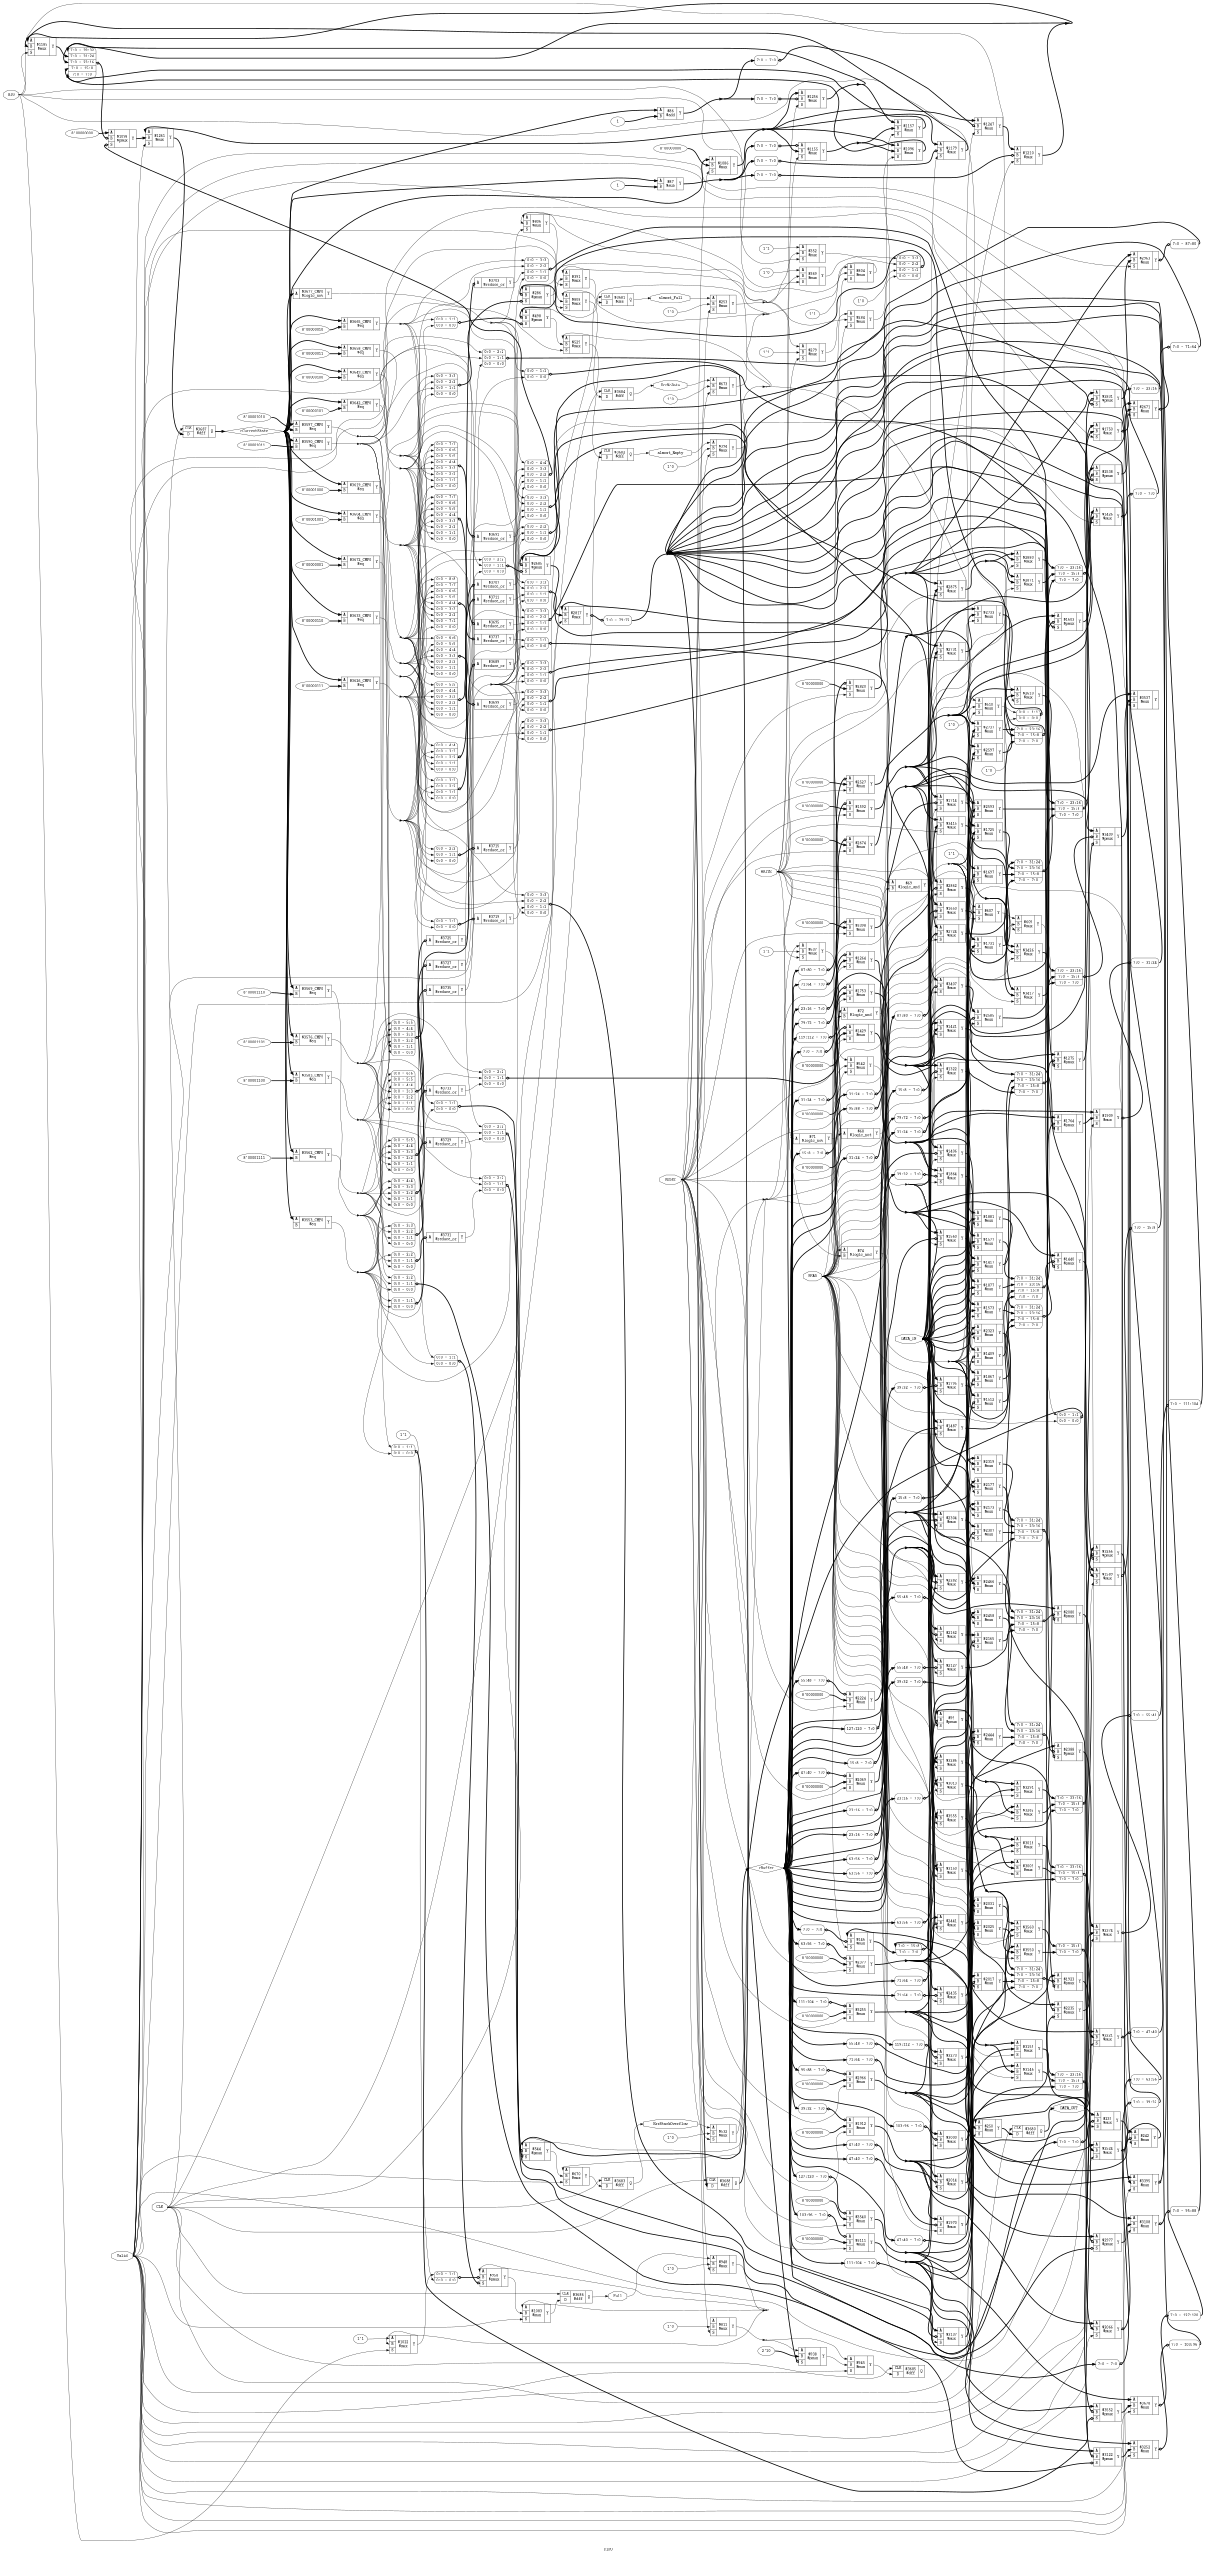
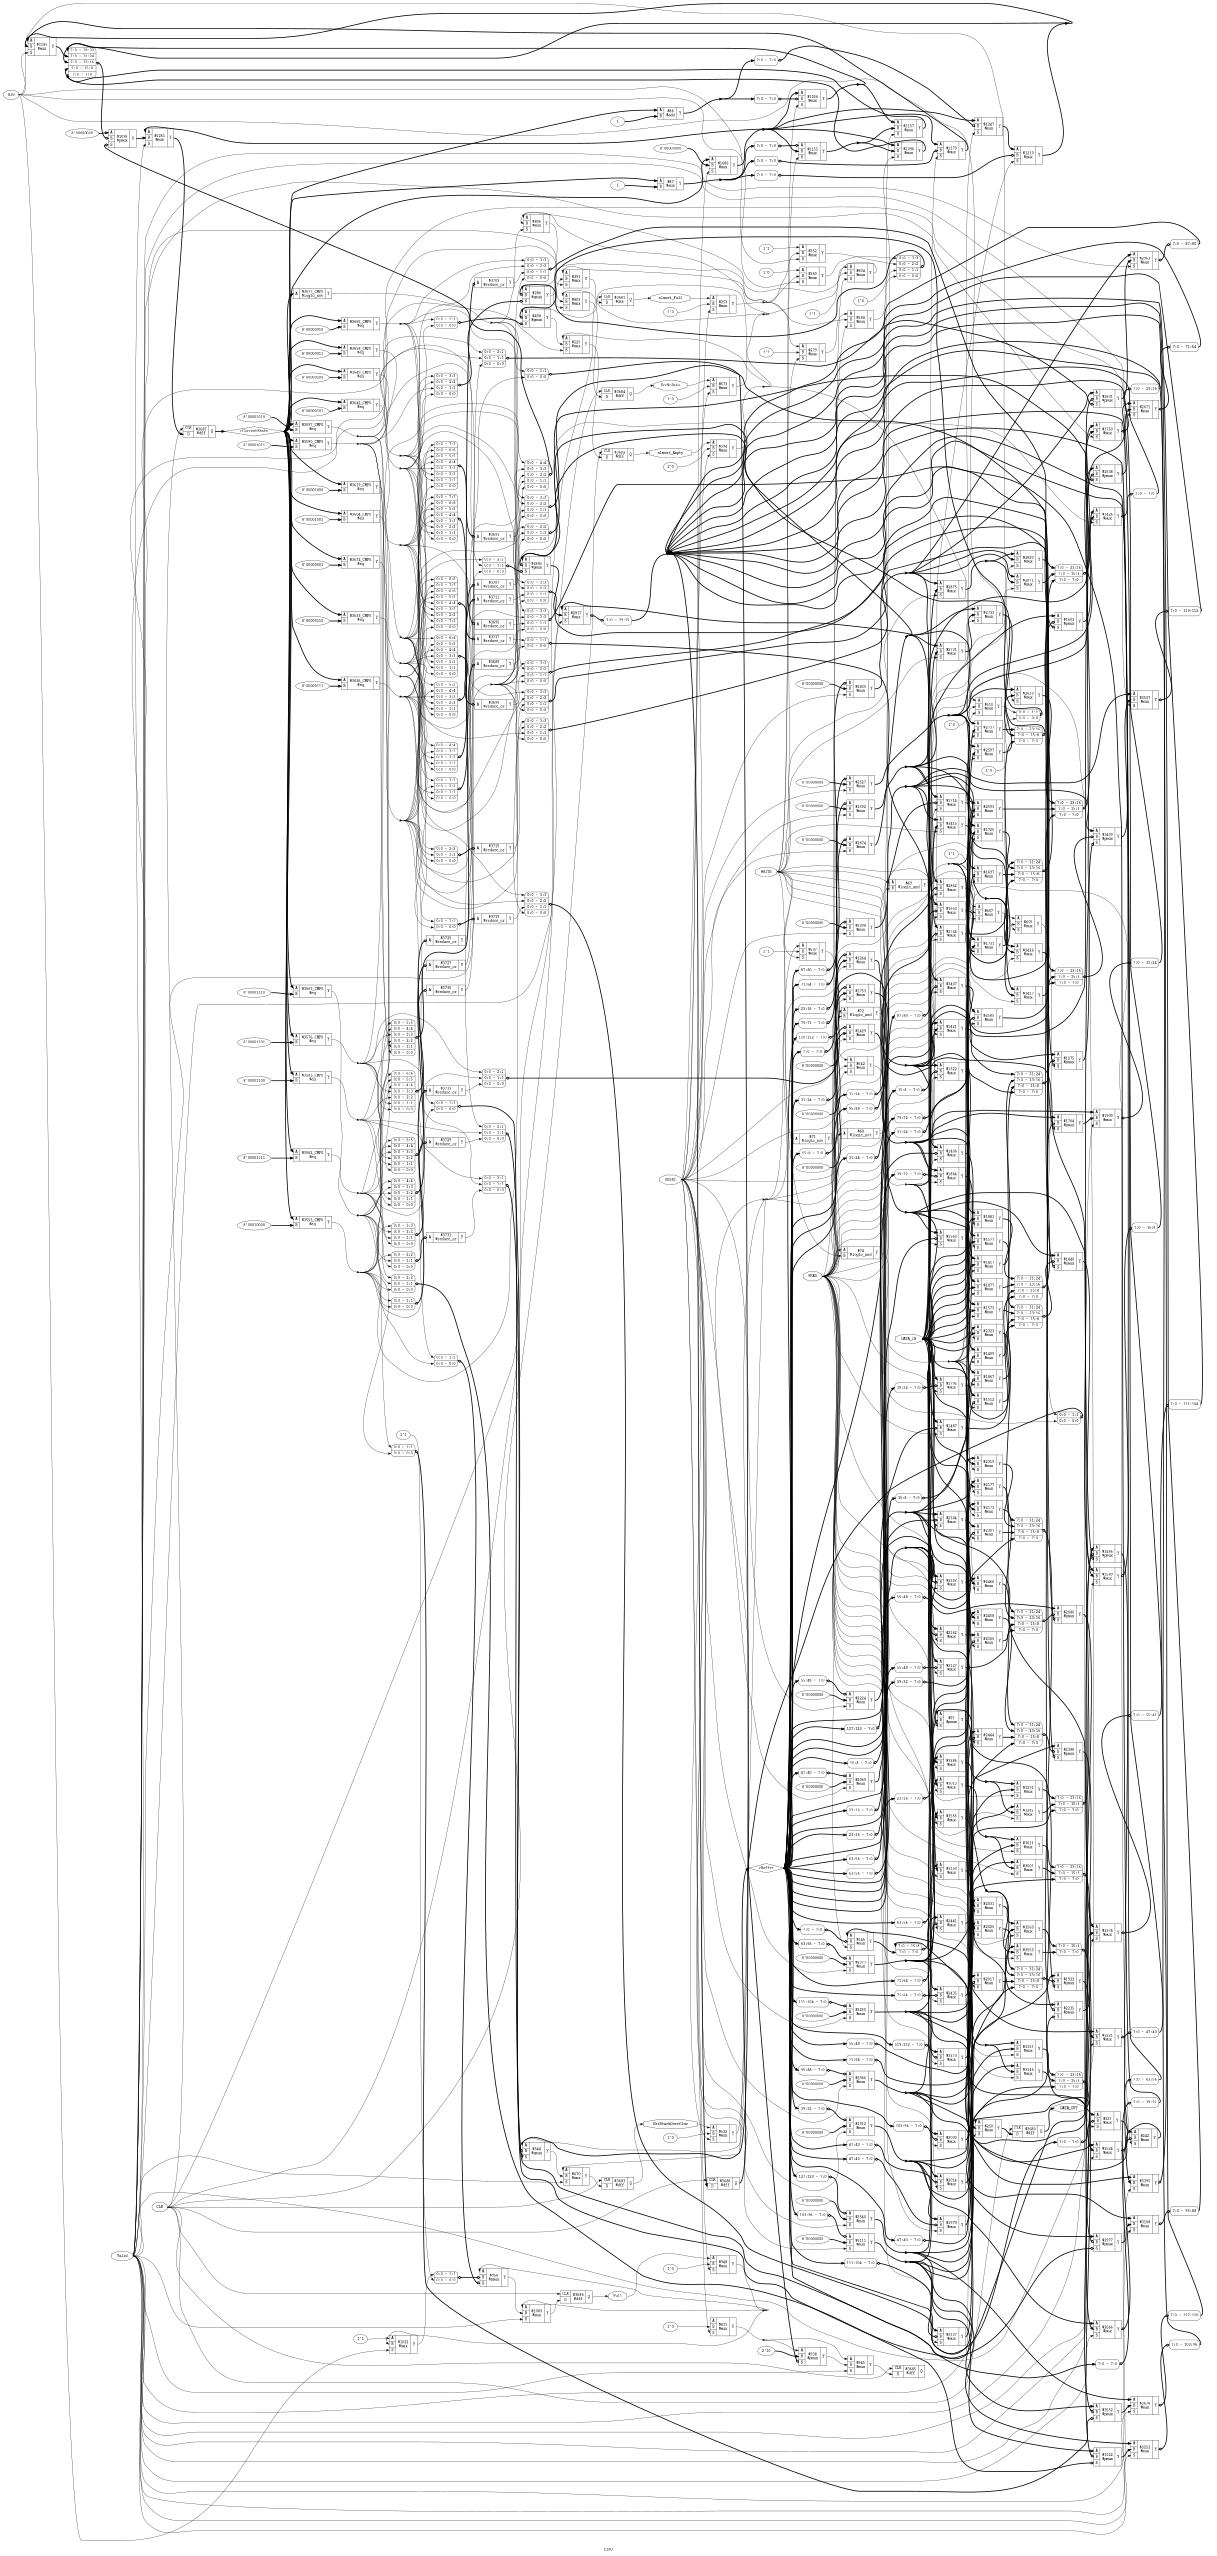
node "7:0 - 119:112": added
node "8'00010000": added
